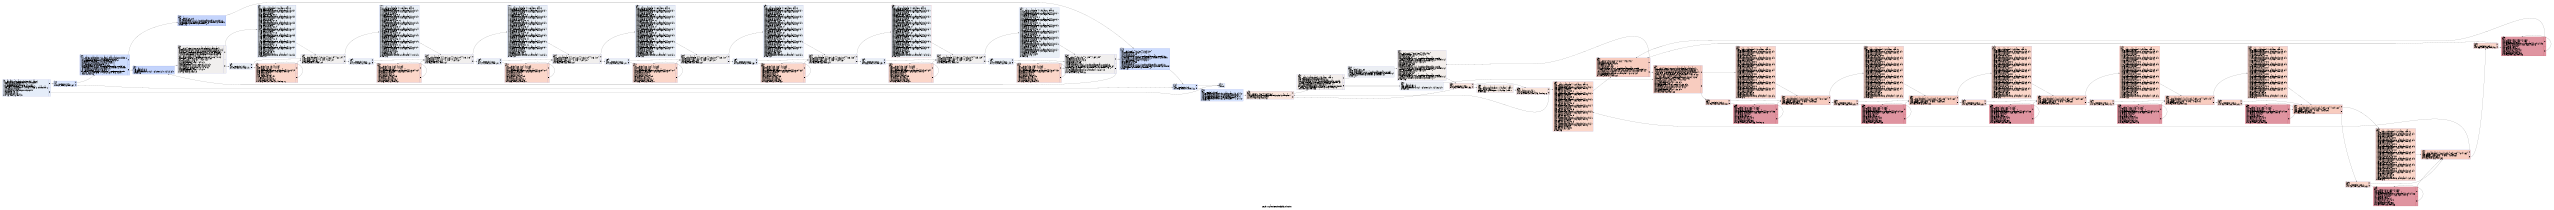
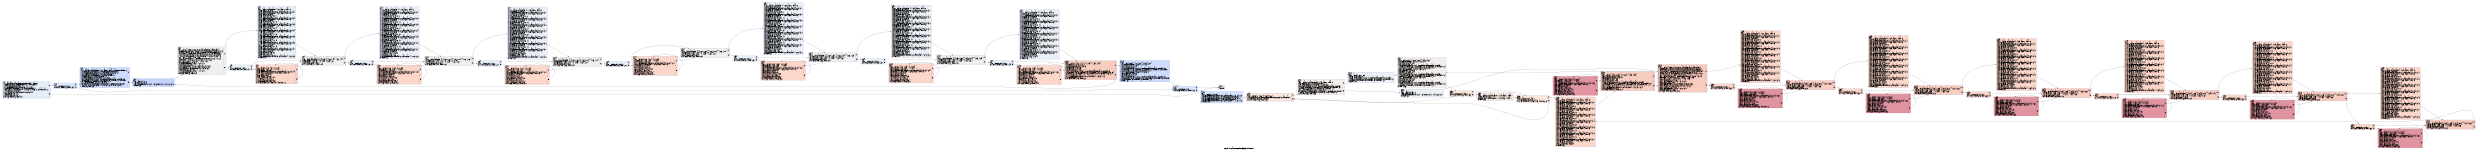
node "%28:": removed
node "%231:": removed
node "%883:": removed
node "%462:": fillcolor #e0dbd870 -> #f08b6e70
